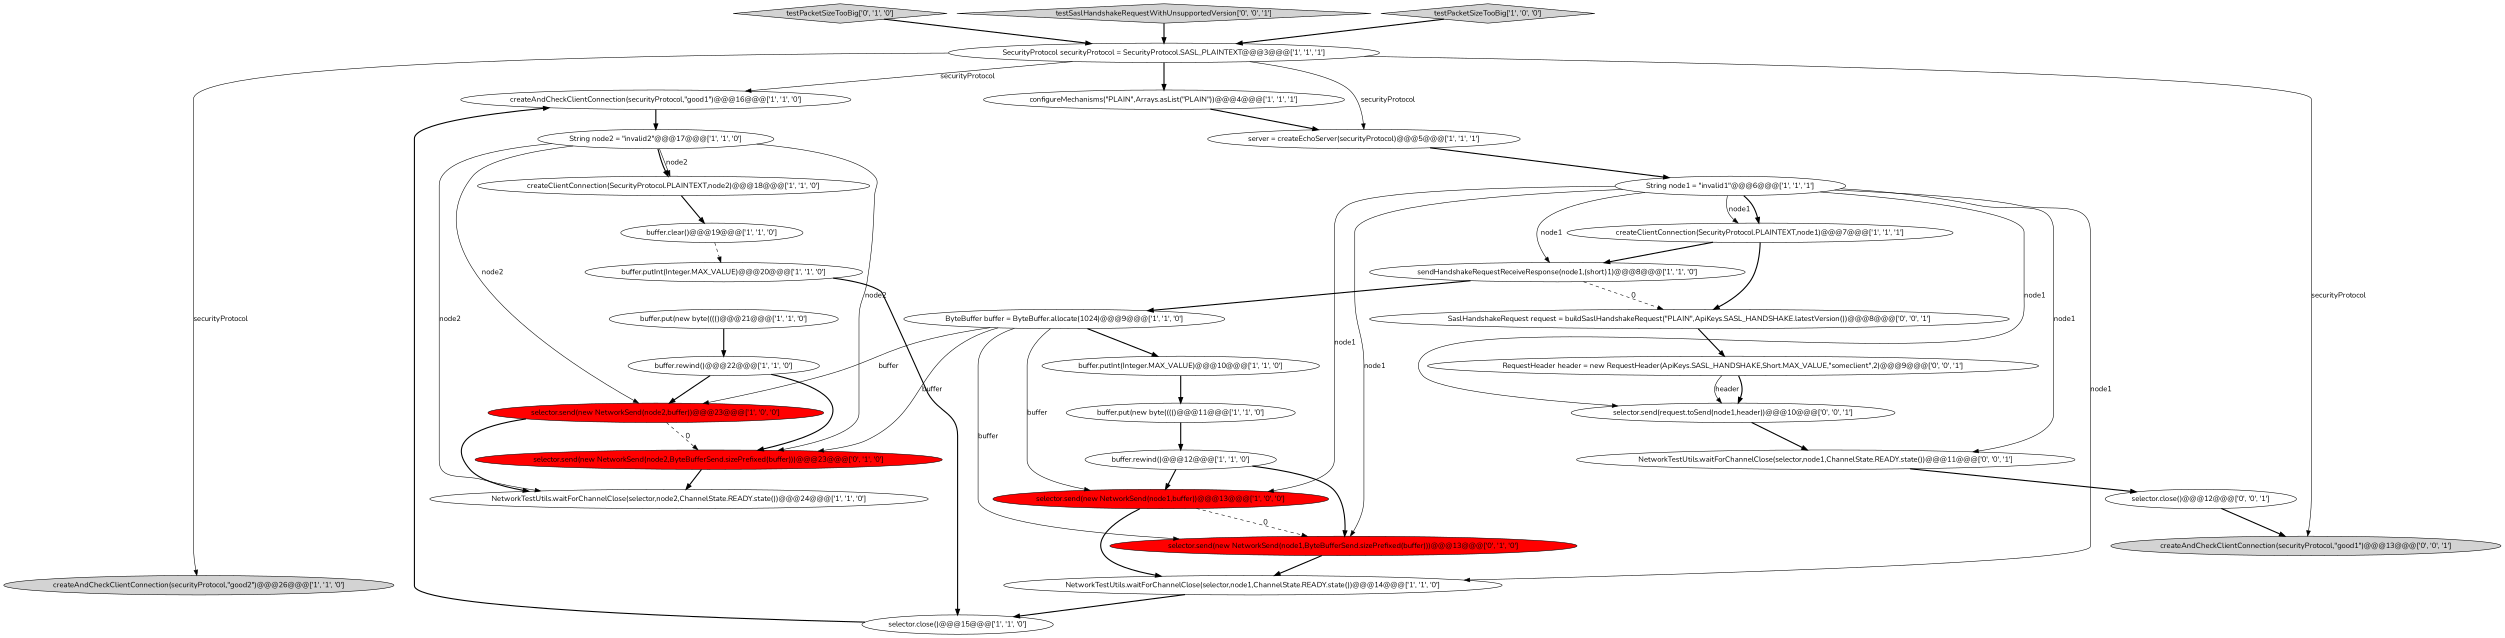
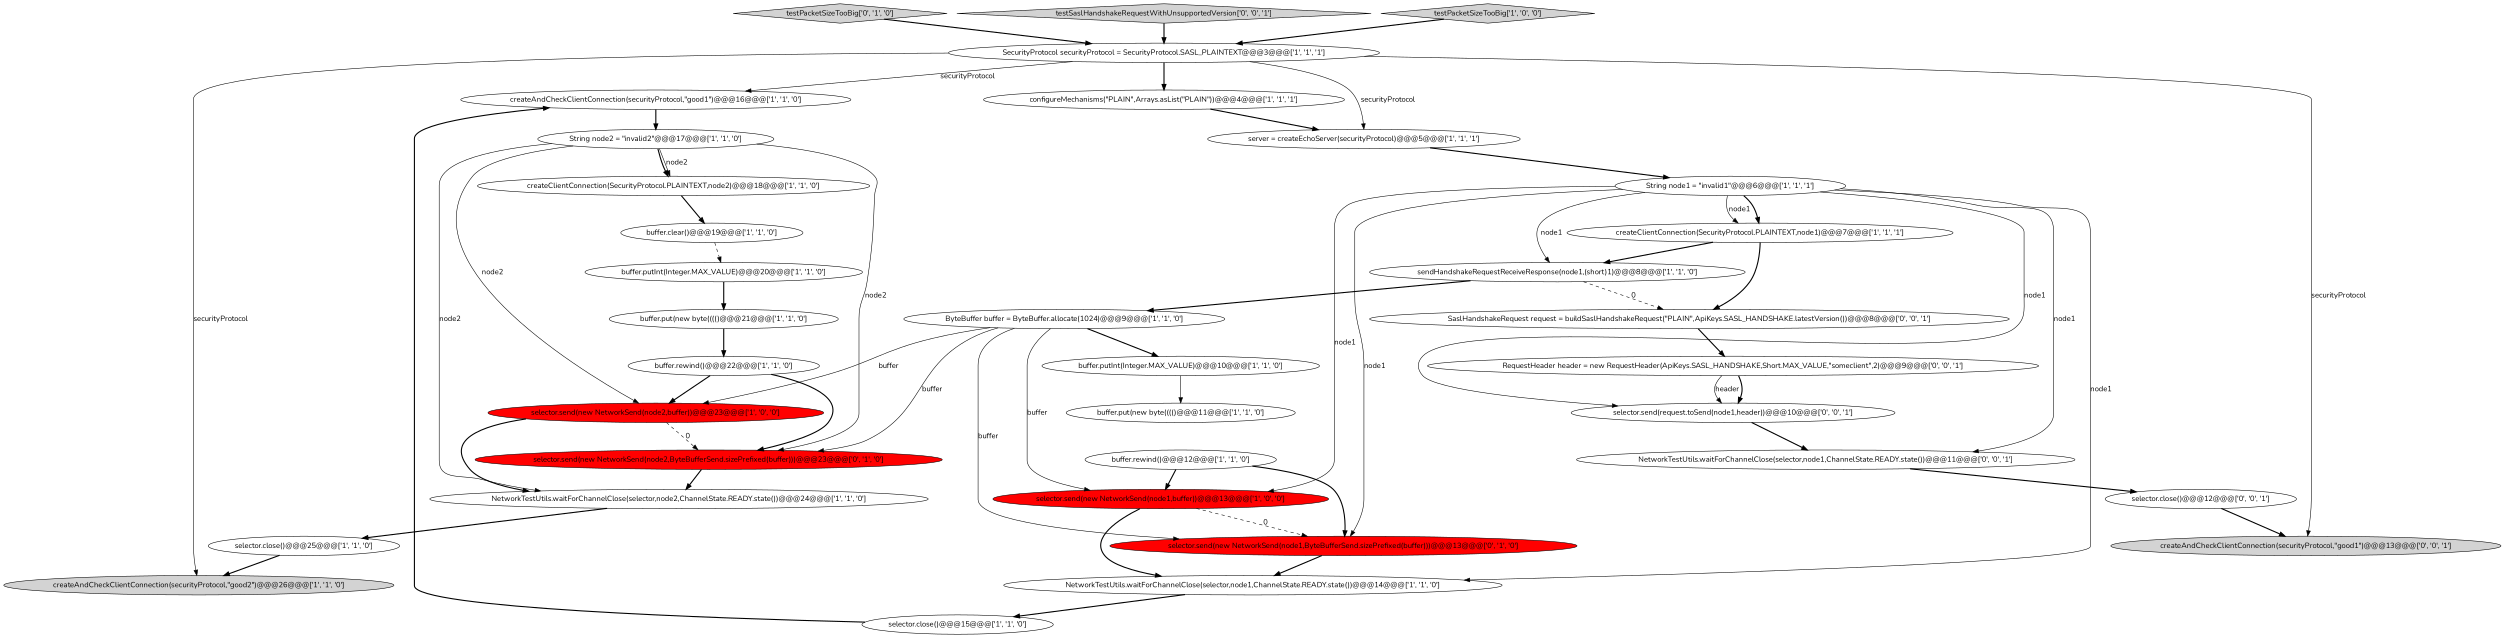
edge "buffer.putInt(Integer.MAX_VALUE)@@@10@@@['1', '1', '0']" -> "buffer.put(new byte(((()@@@11@@@['1', '1', '0']": style bold -> solid
edge "buffer.putInt(Integer.MAX_VALUE)@@@20@@@['1', '1', '0']" -> "selector.close()@@@15@@@['1', '1', '0']": now "buffer.putInt(Integer.MAX_VALUE)@@@20@@@['1', '1', '0']" -> "buffer.put(new byte(((()@@@21@@@['1', '1', '0']"
edge "buffer.put(new byte(((()@@@11@@@['1', '1', '0']" -> "buffer.rewind()@@@12@@@['1', '1', '0']": removed
node "selector.close()@@@25@@@['1', '1', '0']": added
